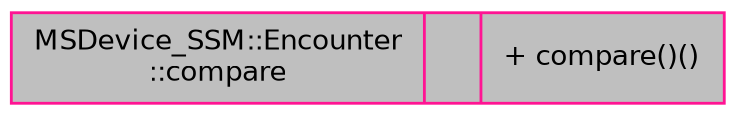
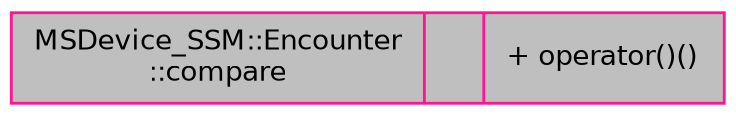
node "MSDevice_SSM::Encounter": text "+ compare()()" -> "+ operator()()"
